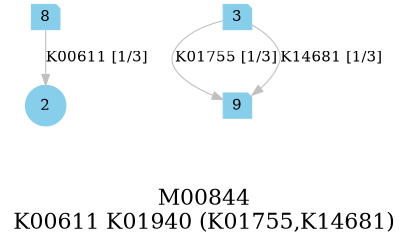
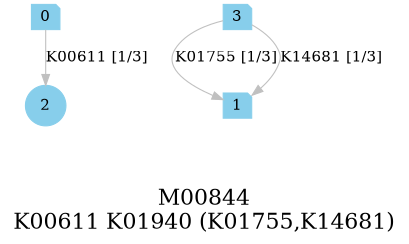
node "8": label "8" -> "0"
node "9": label "9" -> "1"
